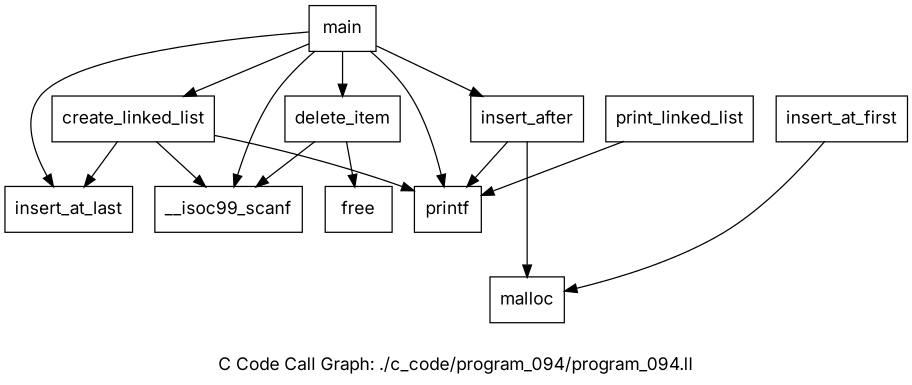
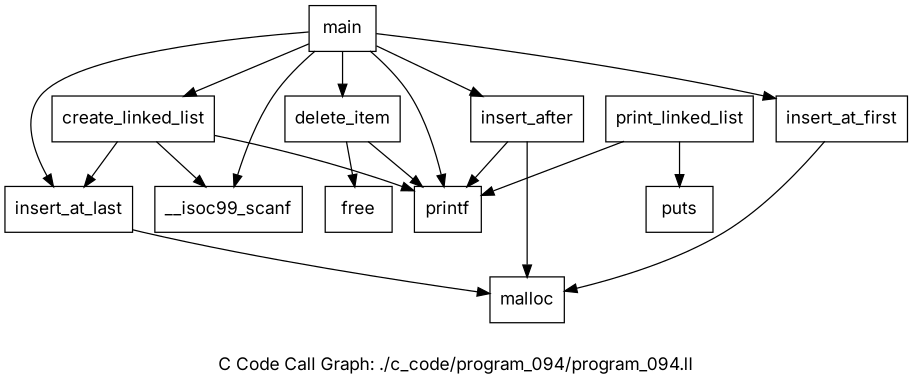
edge "main" -> "insert_at_first": added
edge "delete_item" -> "__isoc99_scanf": now "delete_item" -> "printf"
node "puts": added
edge "insert_at_last" -> "malloc": added
